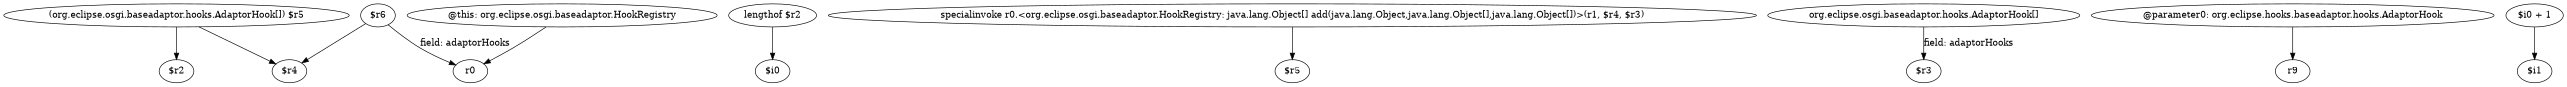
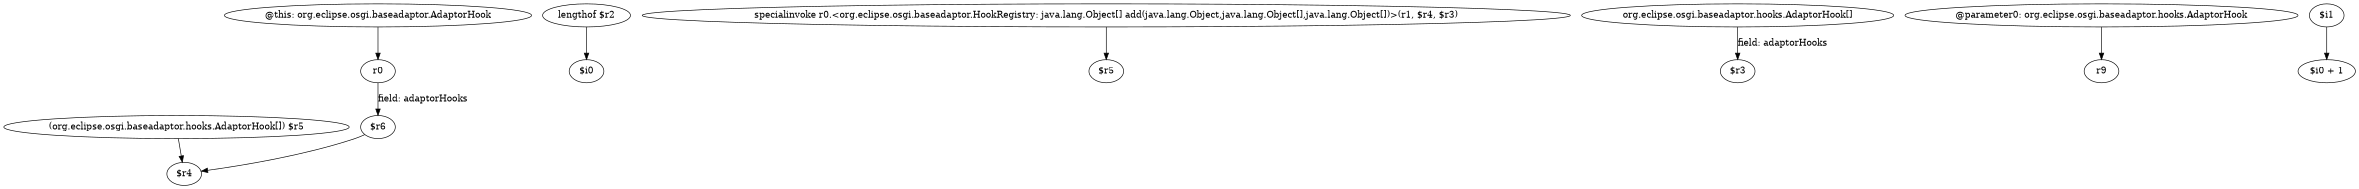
node "@this: org.eclipse.osgi.baseadaptor.HookRegistry": label "@this: org.eclipse.osgi.baseadaptor.HookRegistry" -> "@this: org.eclipse.osgi.baseadaptor.AdaptorHook"
node "@parameter0: org.eclipse.hooks.baseadaptor.hooks.AdaptorHook": label "@parameter0: org.eclipse.hooks.baseadaptor.hooks.AdaptorHook" -> "@parameter0: org.eclipse.osgi.baseadaptor.hooks.AdaptorHook"
edge "$i0 + 1" -> "$i1": reversed
edge "$r6" -> "r0": reversed
node "$r2": removed
